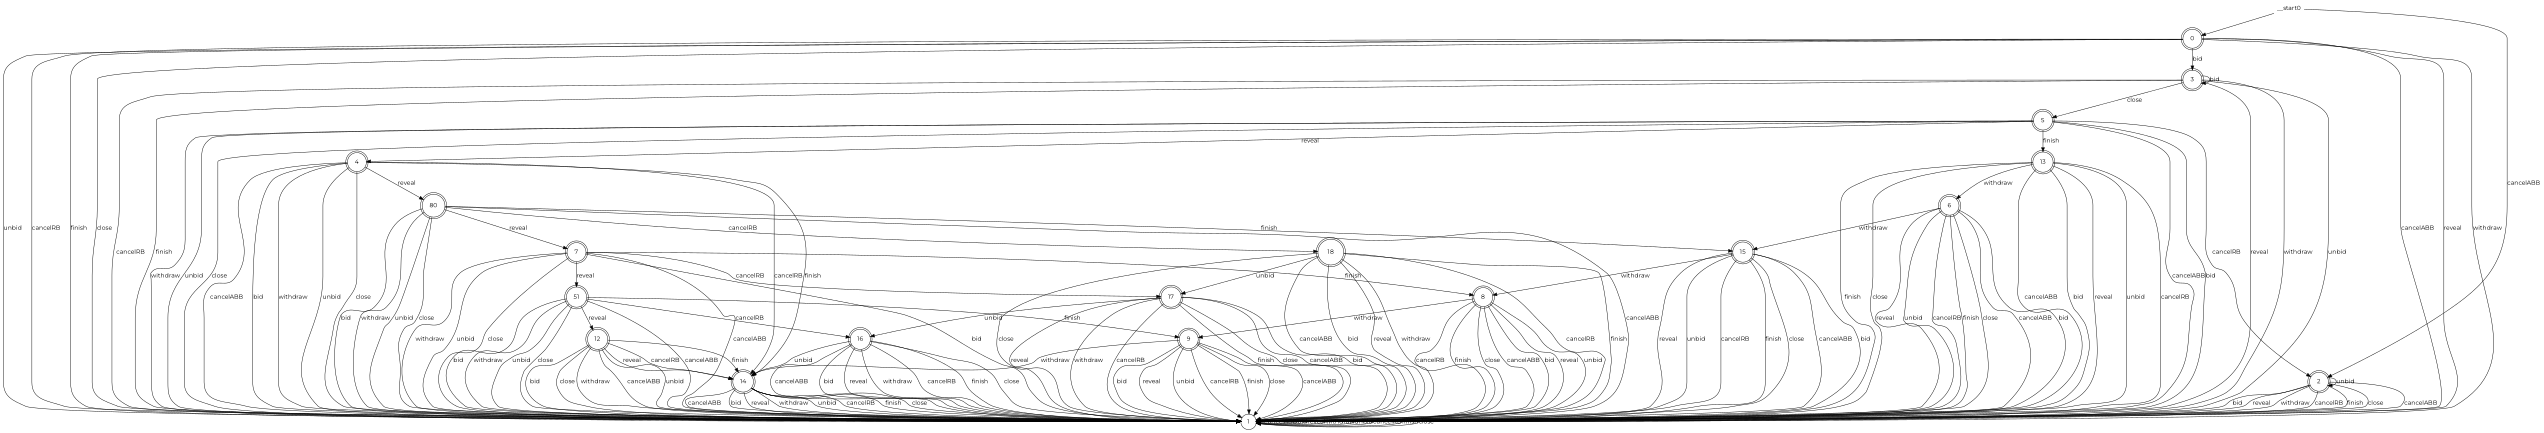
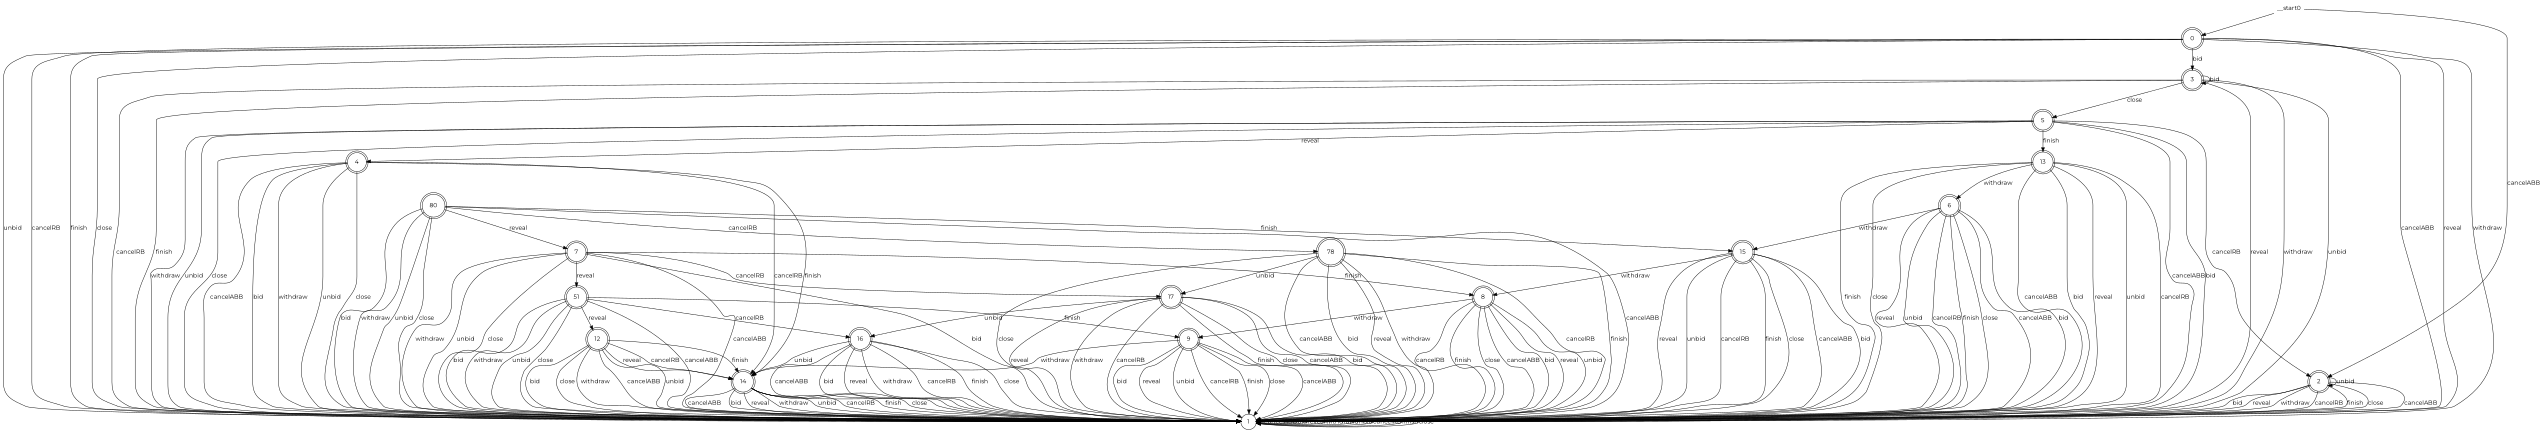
edge "4" -> "80": removed, label "reveal"
node "18": label "18" -> "78"
